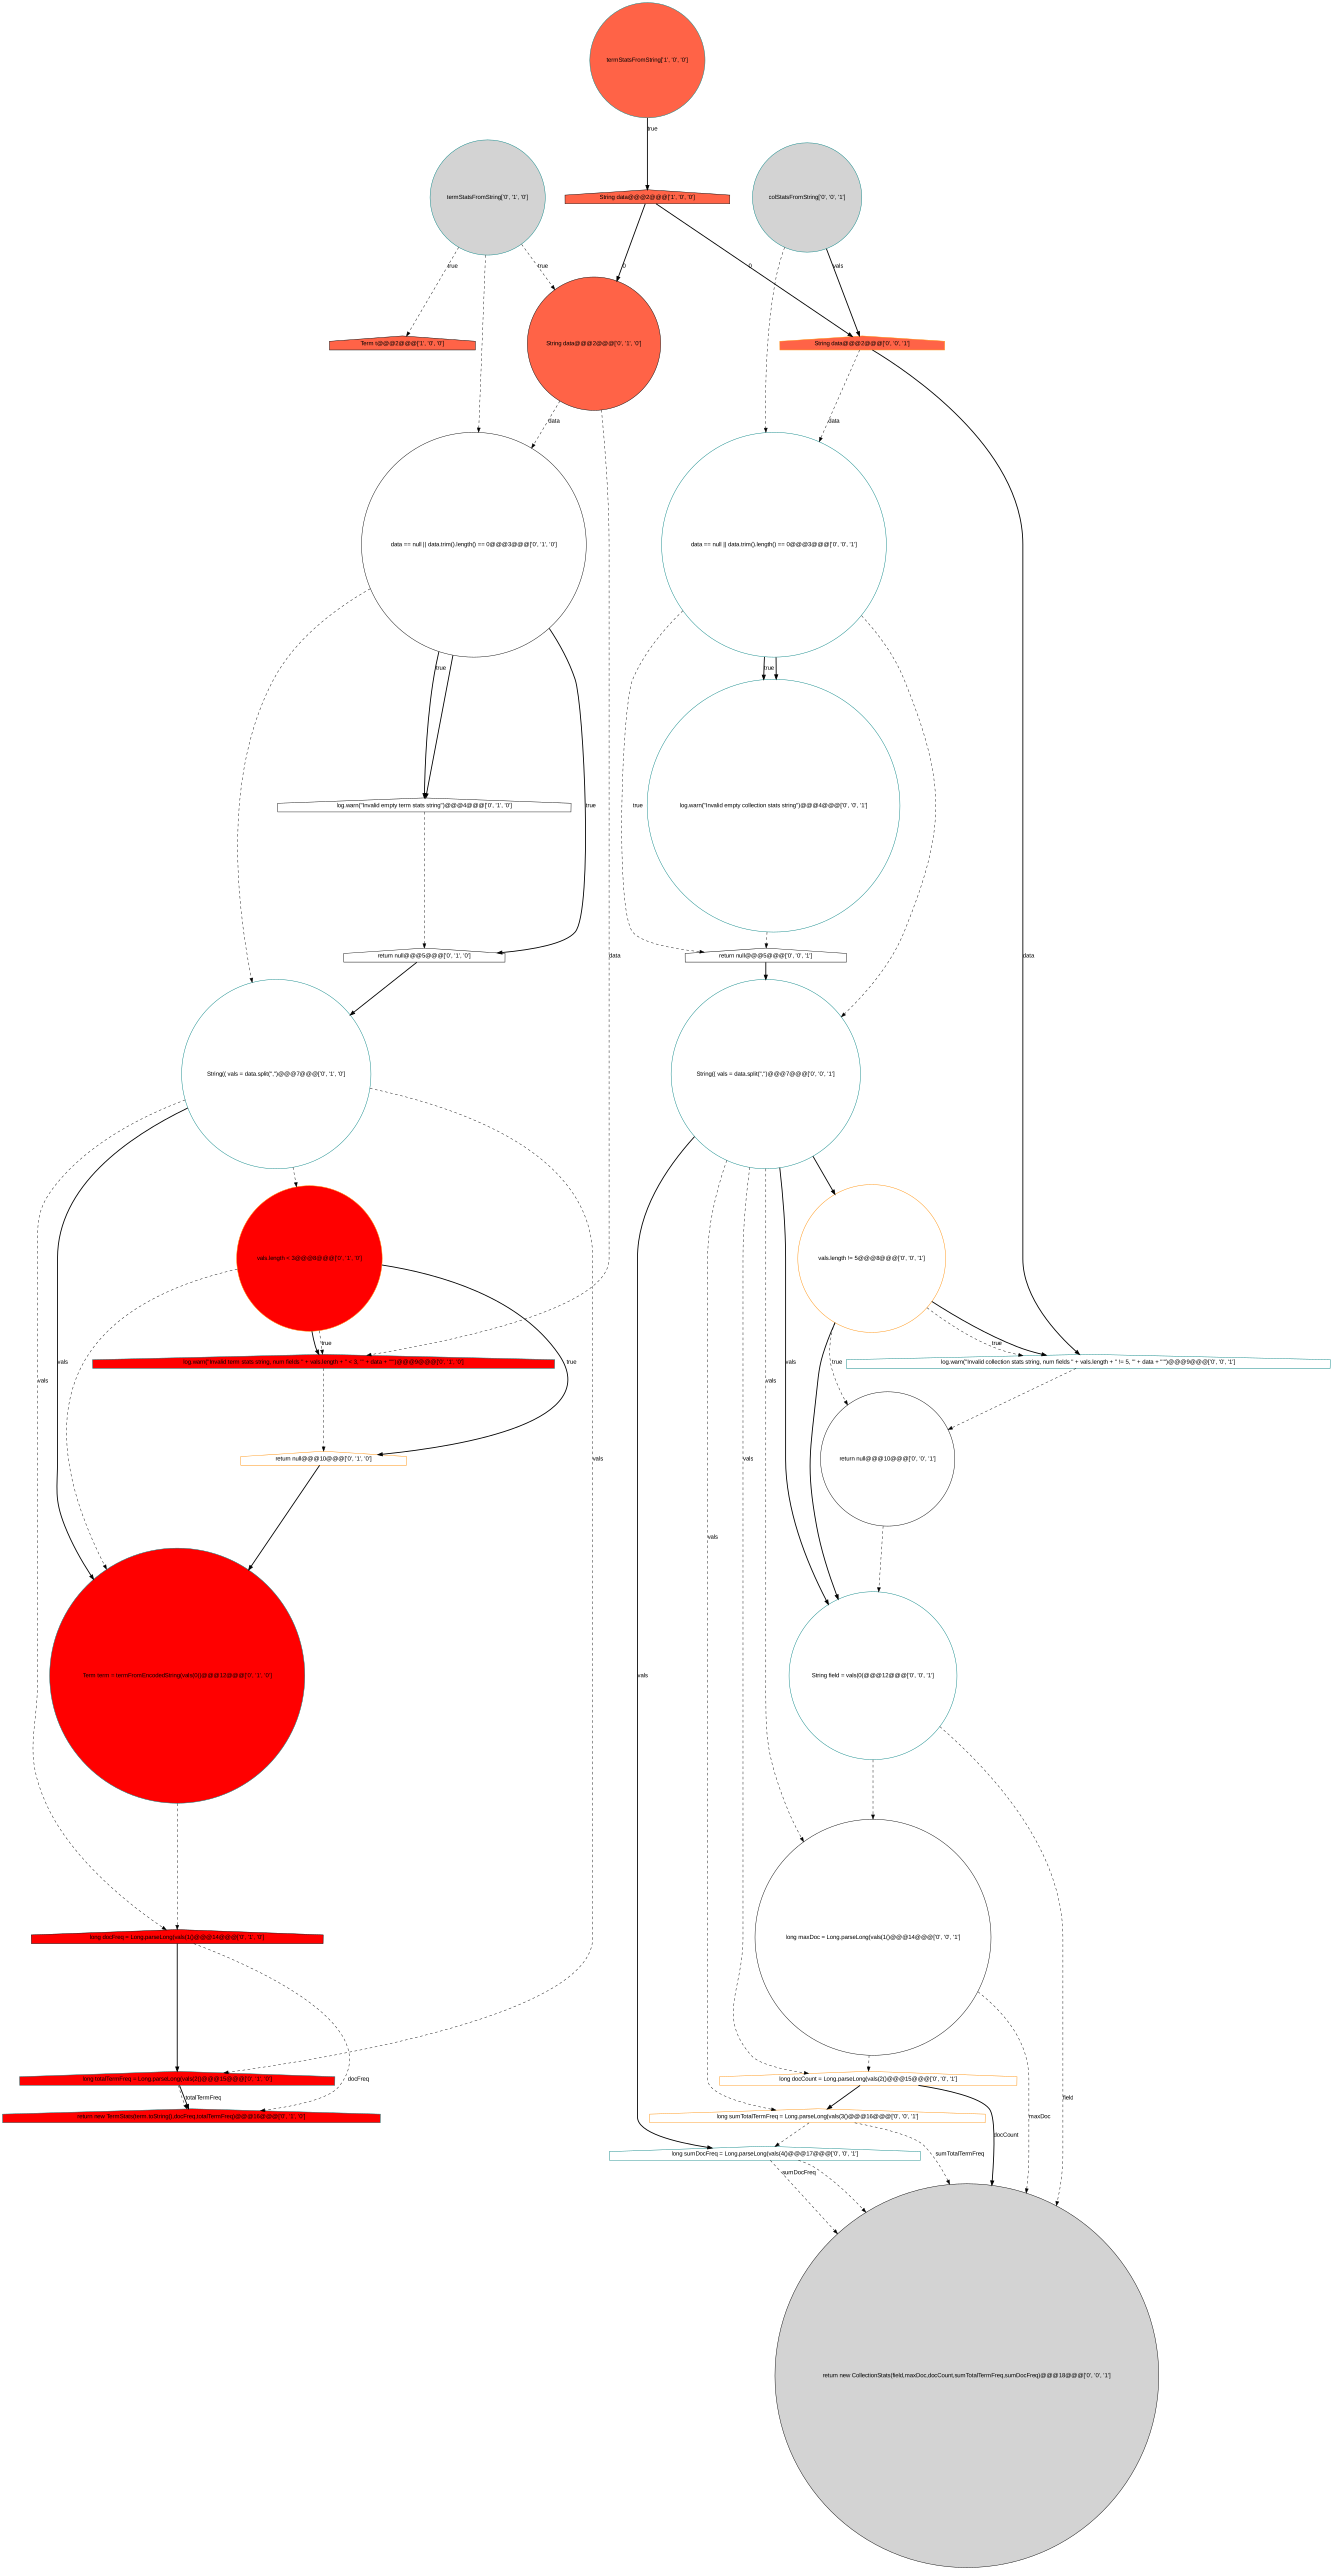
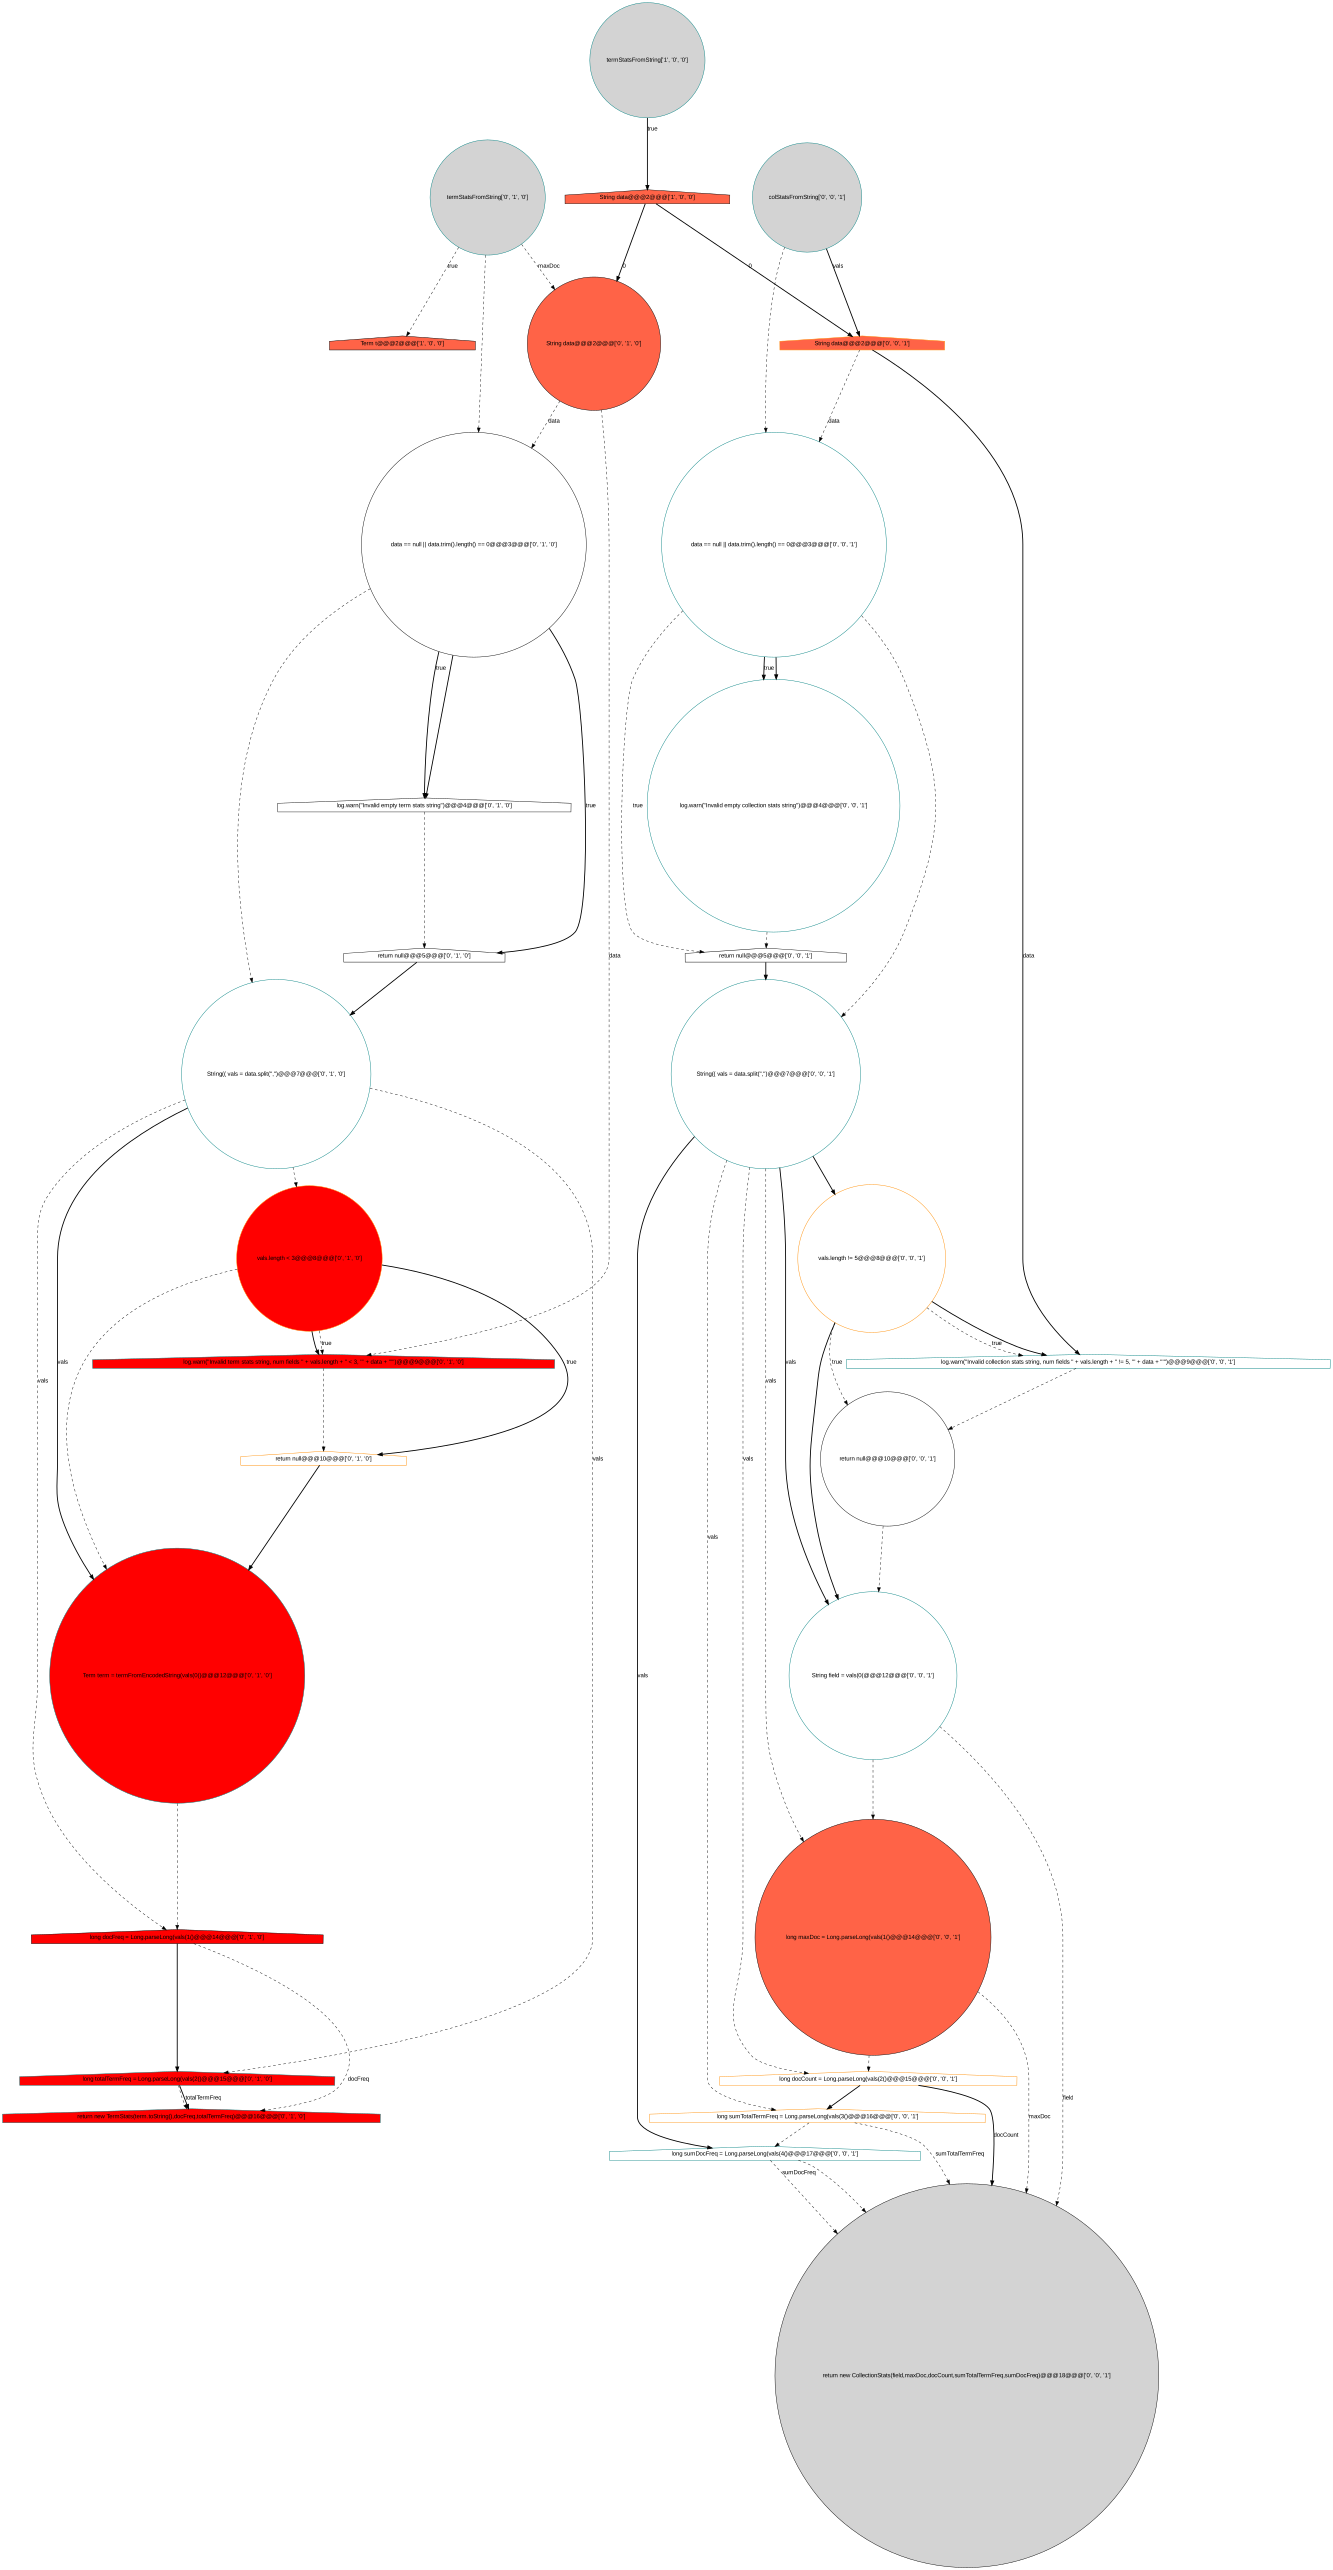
node "termStatsFromString['1', '0', '0']": fillcolor tomato -> lightgray
edge "termStatsFromString['0', '1', '0']" -> "String data@@@2@@@['0', '1', '0']": label "true" -> "maxDoc"
node "long maxDoc = Long.parseLong(vals(1()@@@14@@@['0', '0', '1']": fillcolor white -> tomato
